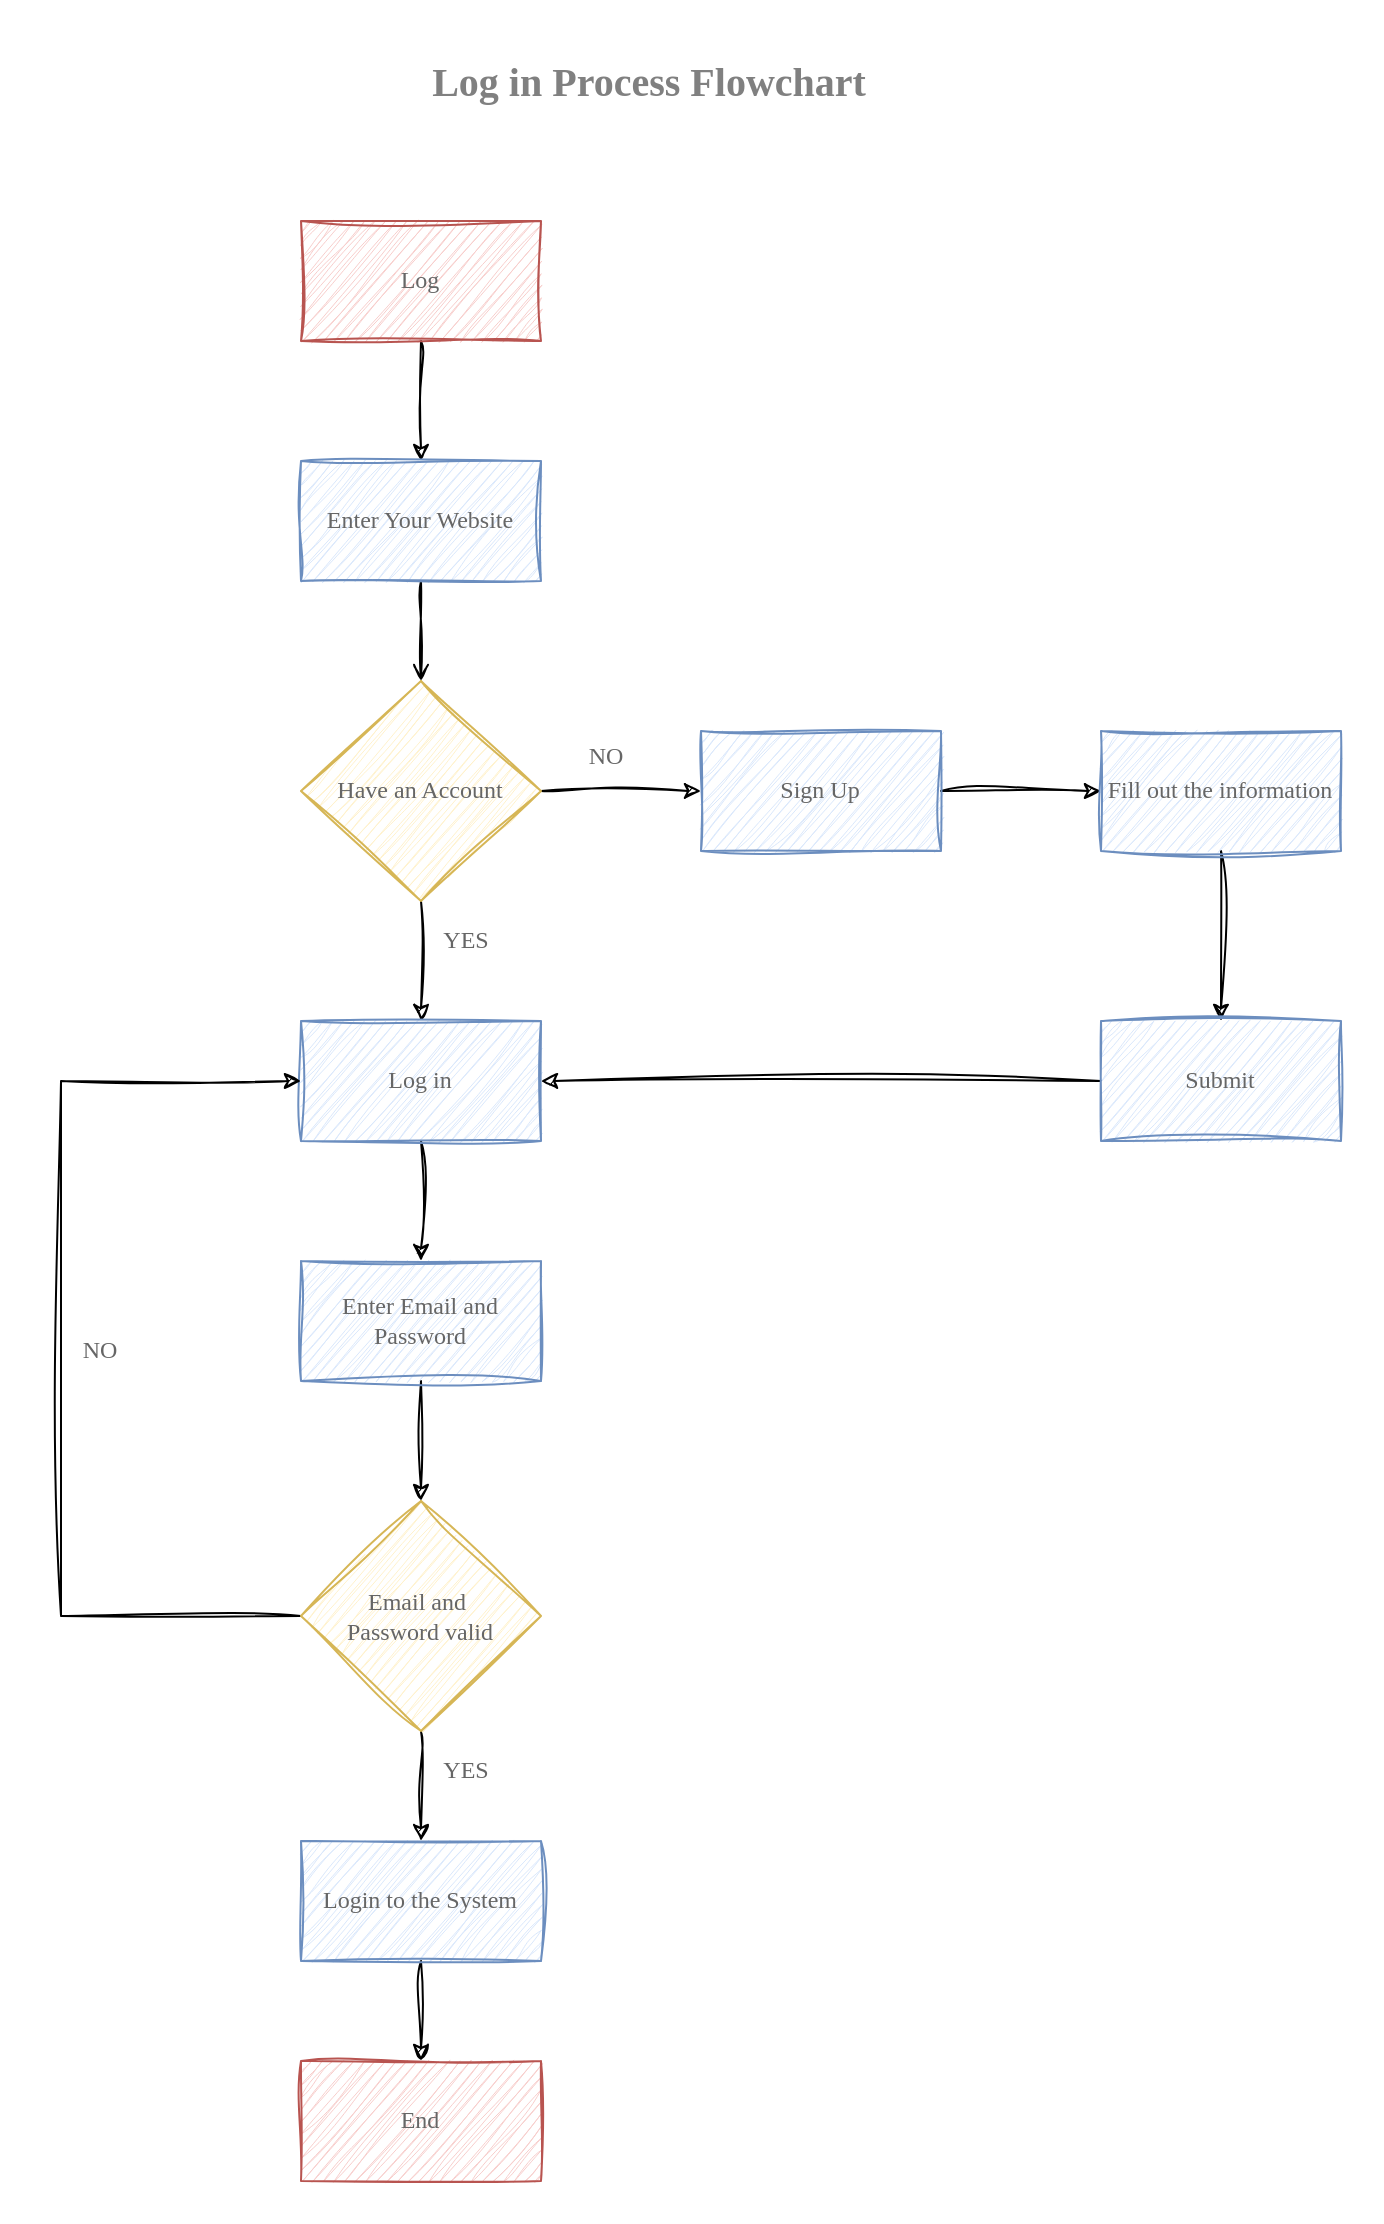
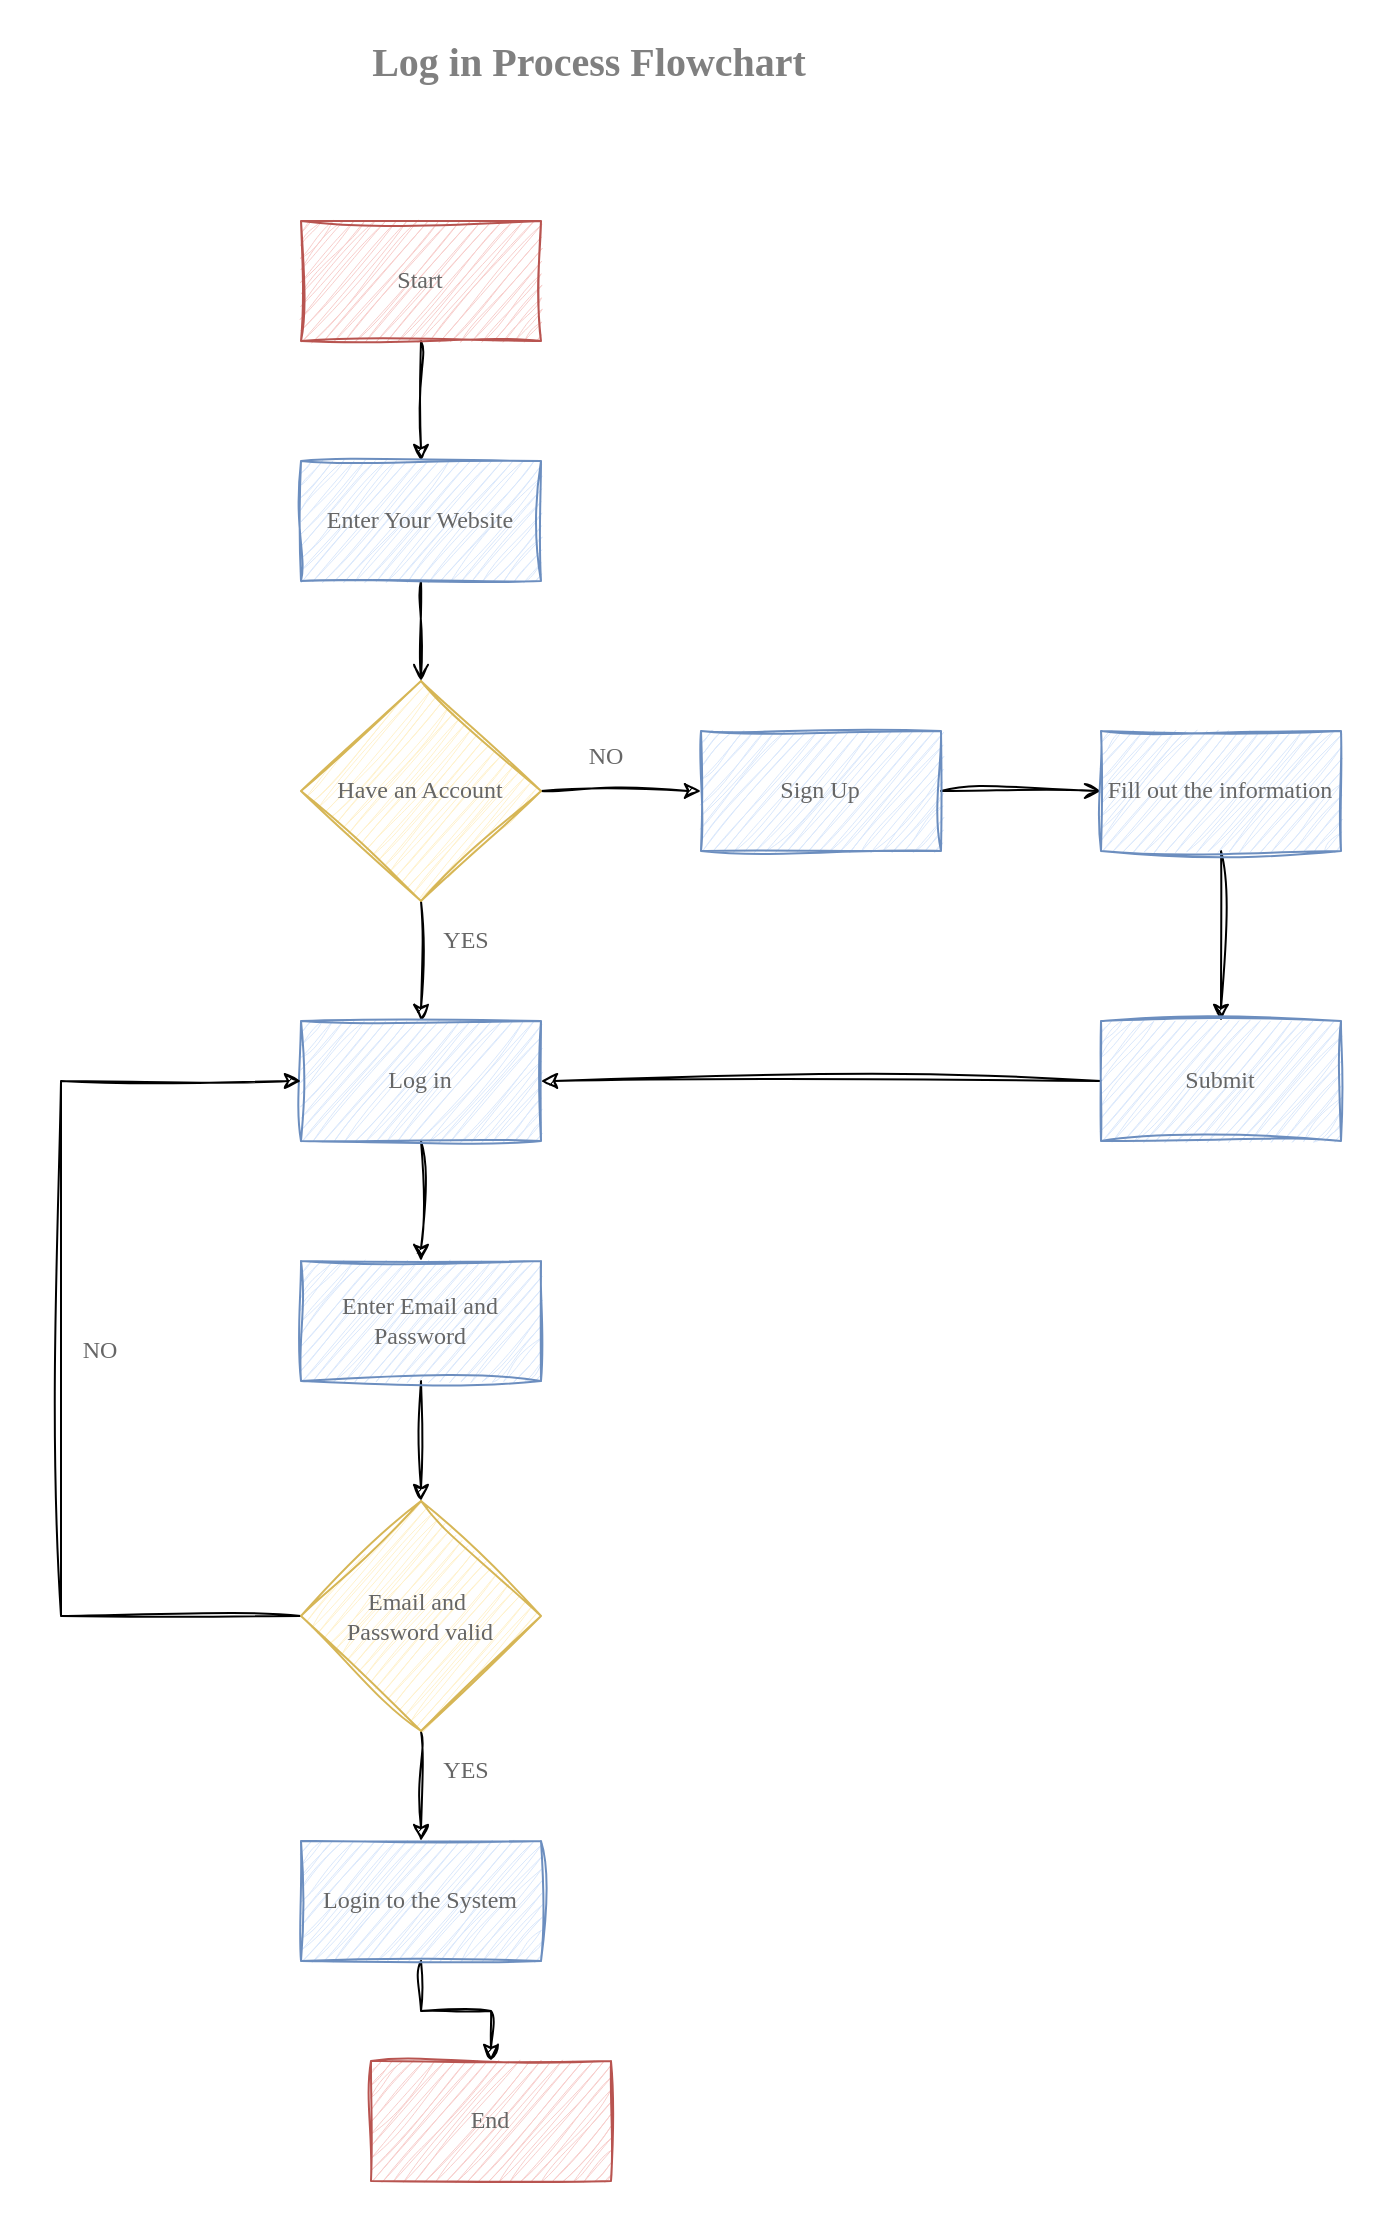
node "Log in Process Flowchart": moved (649, 81) -> (589, 61)
node "Log": label "Log" -> "Start"
edge "Sign Up" -> "Fill out the information": arrowhead classic -> open
node "End": moved (421, 2121) -> (491, 2121)
